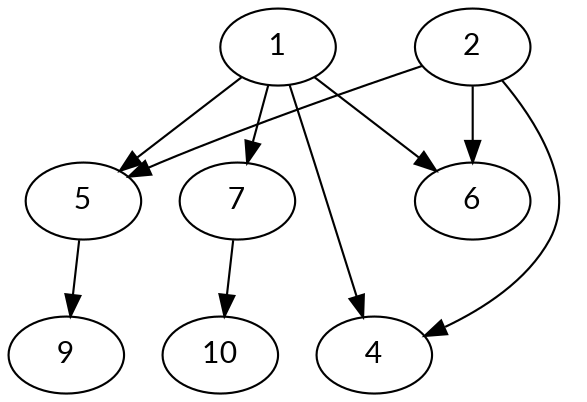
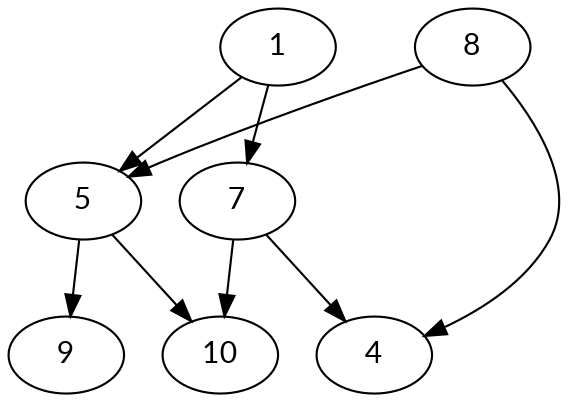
node "2": label "2" -> "8"
edge "1" -> "4": now "7" -> "4"
node "6": removed
edge "5" -> "10": added
